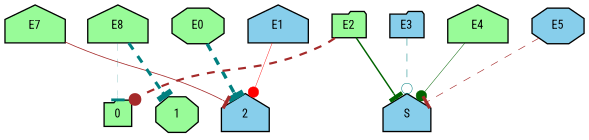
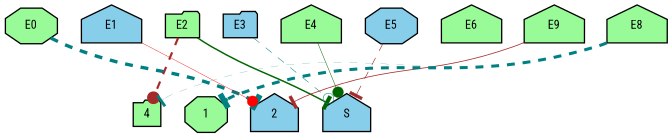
node "E7": label "E7" -> "E9"
node "E6": added
node "0": label "0" -> "4"
